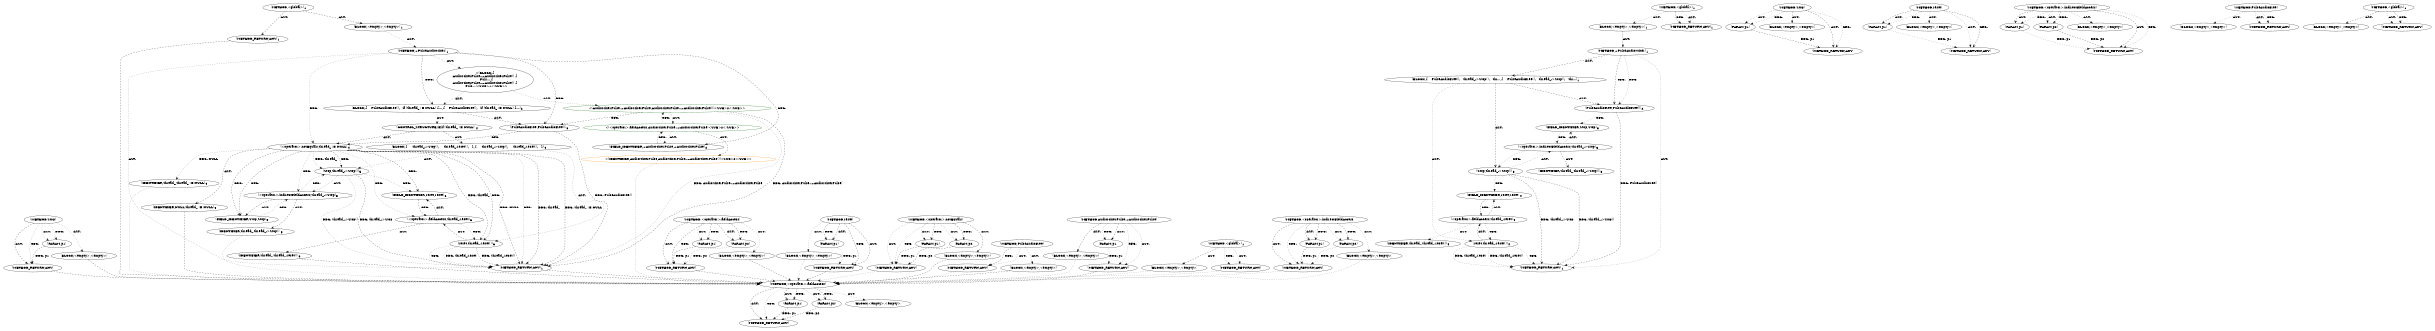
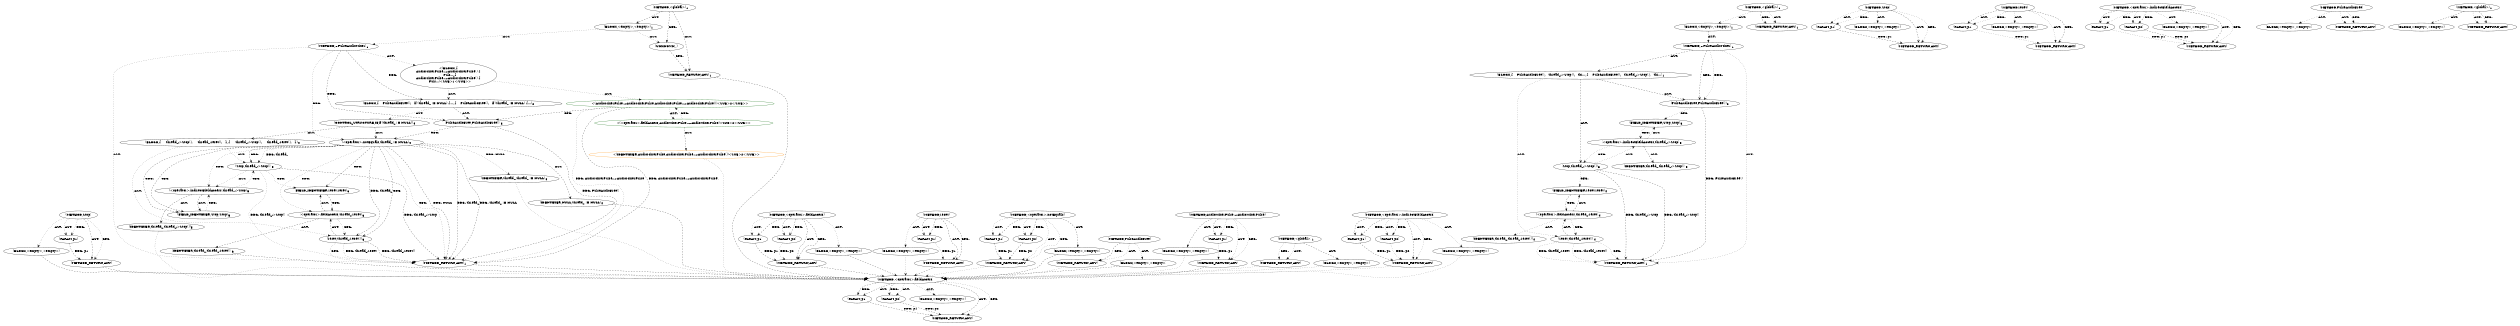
node "(UNKNOWN,,)": added
edge "(CONTROL_STRUCTURE,IF,if (thread_ != NULL))" -> "(<operator>.notEquals,thread_ != NULL)": arrowhead normal -> vee
node "(FIELD_IDENTIFIER,~AudioMixerPulse,~AudioMixerPulse)": removed
